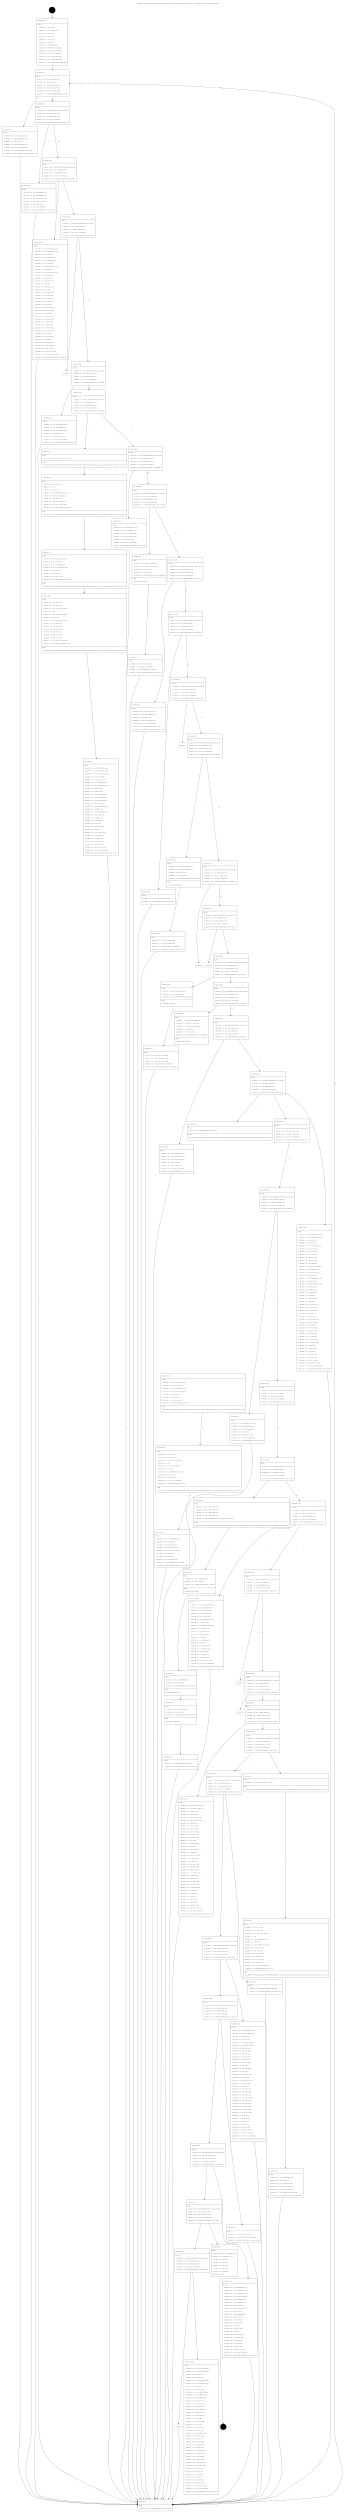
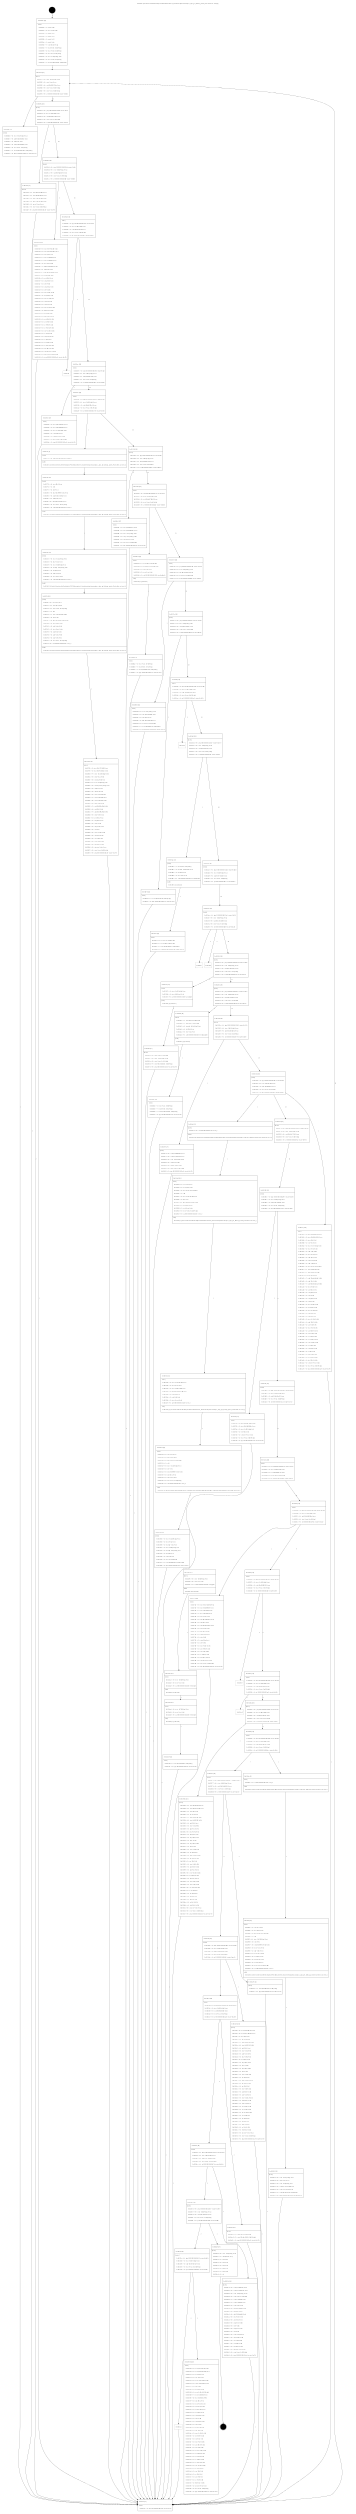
edge "0x4021ce [28]" -> "0x402bec": now "0x4021ea [28]" -> "0x402bec"
node "0x4024b2 [23]": added
node "0x4024e9 [44]": added
node "0x402a81 [20]": removed
